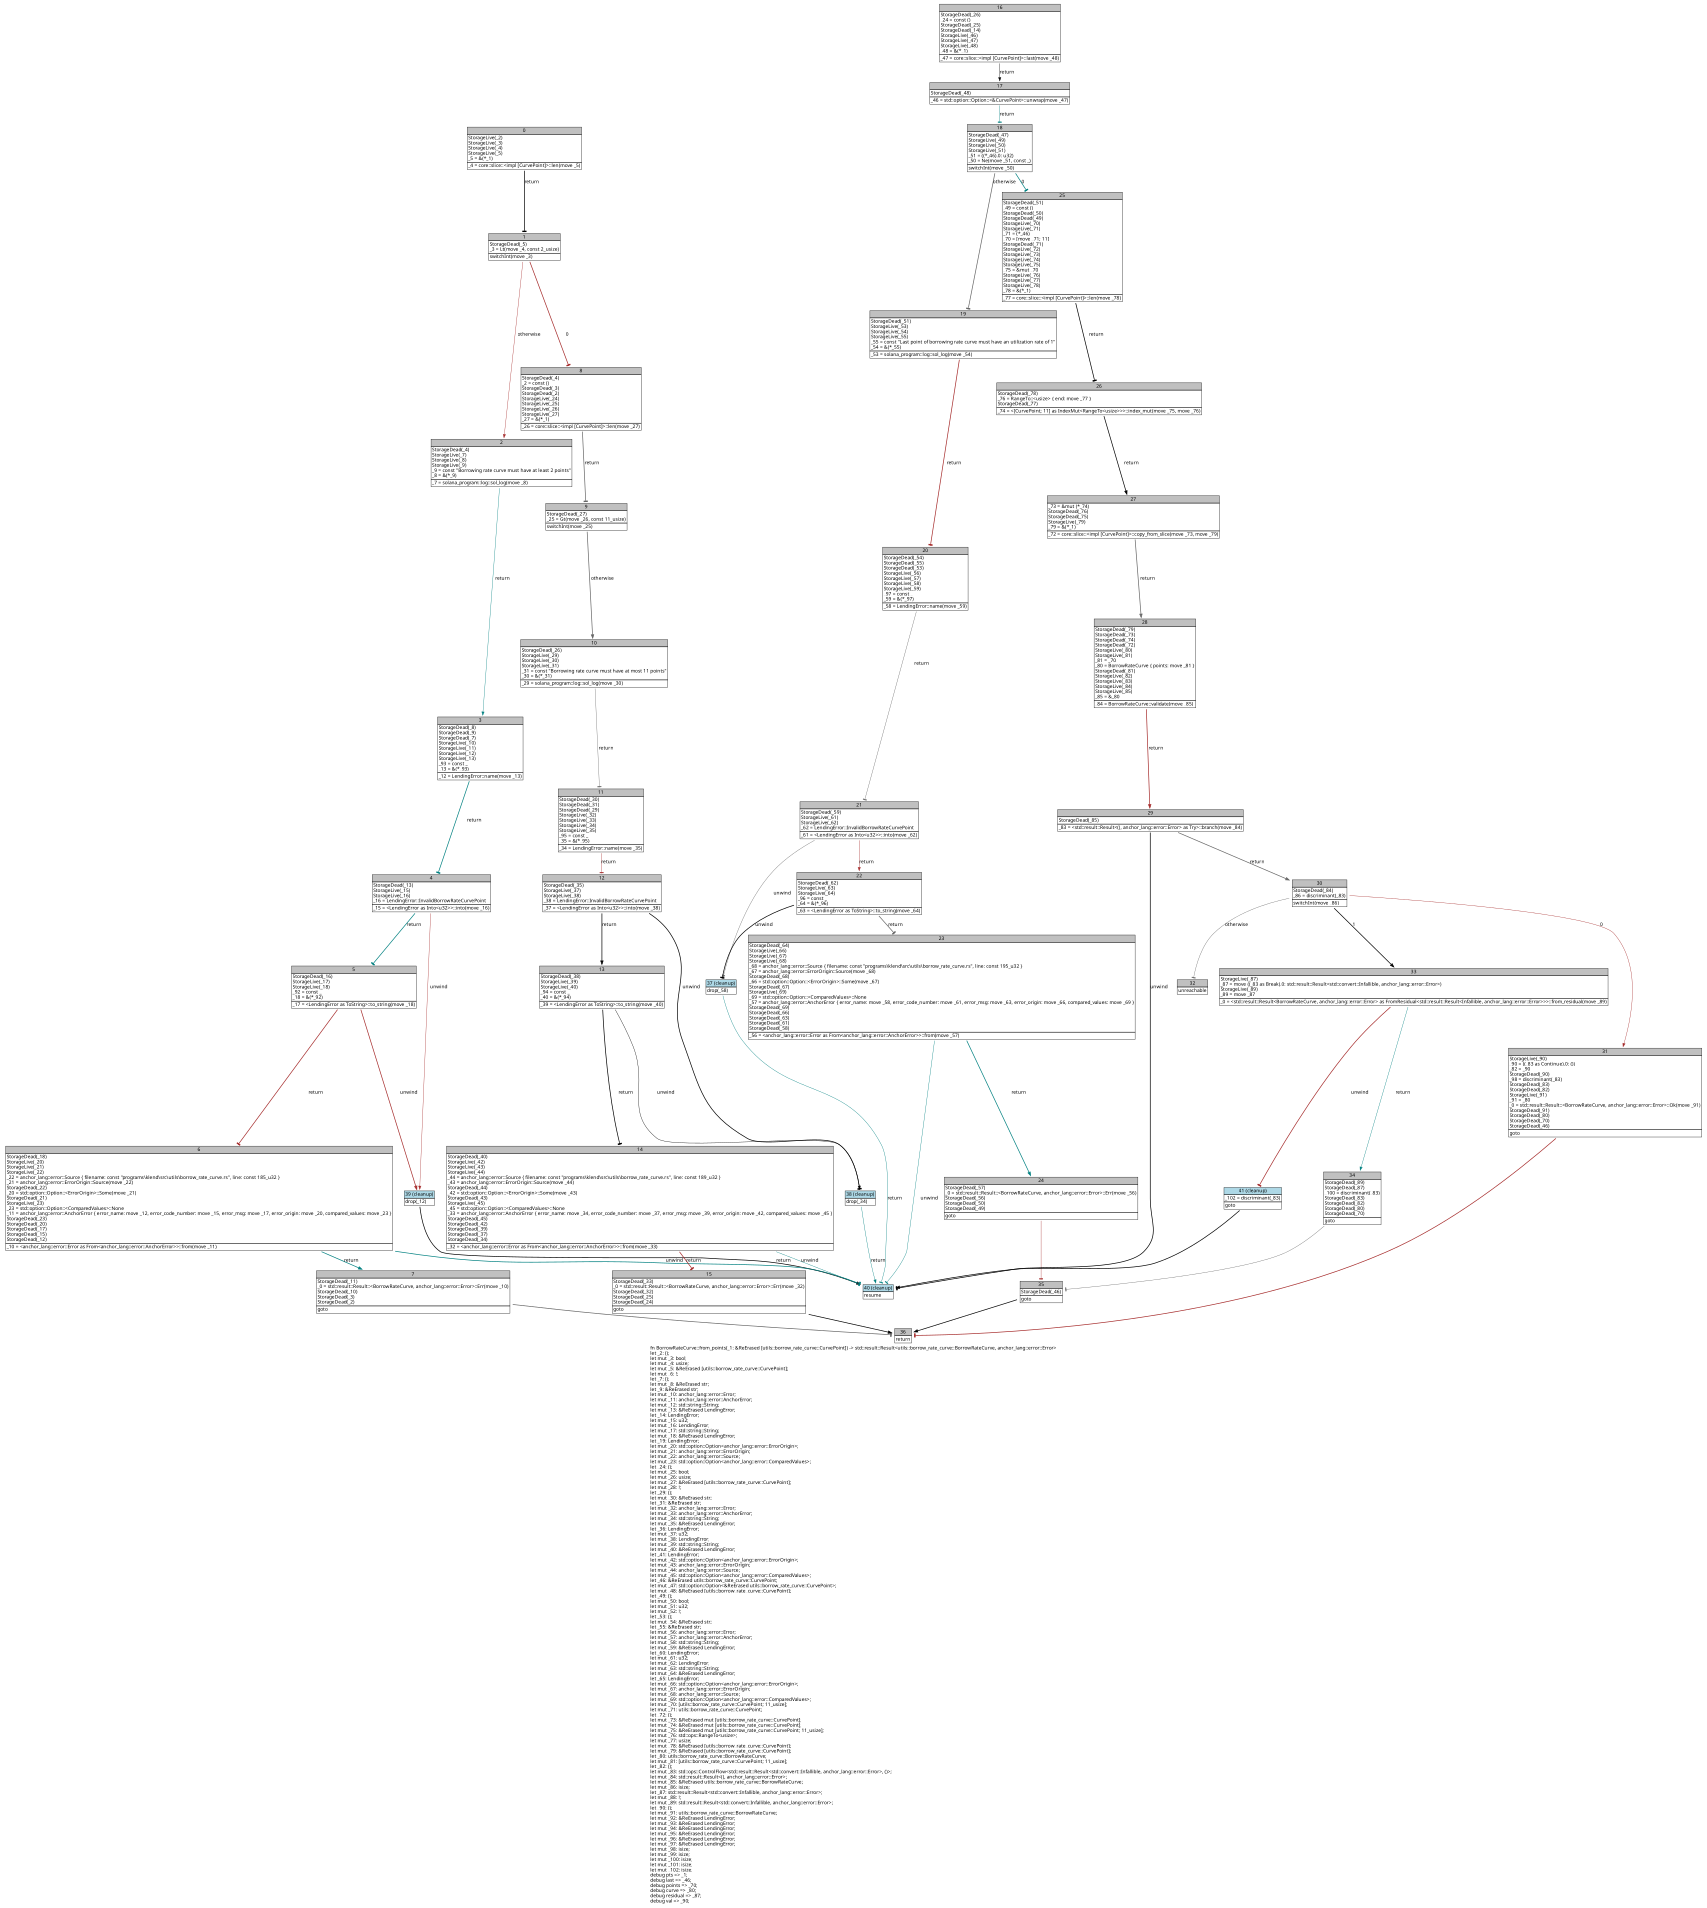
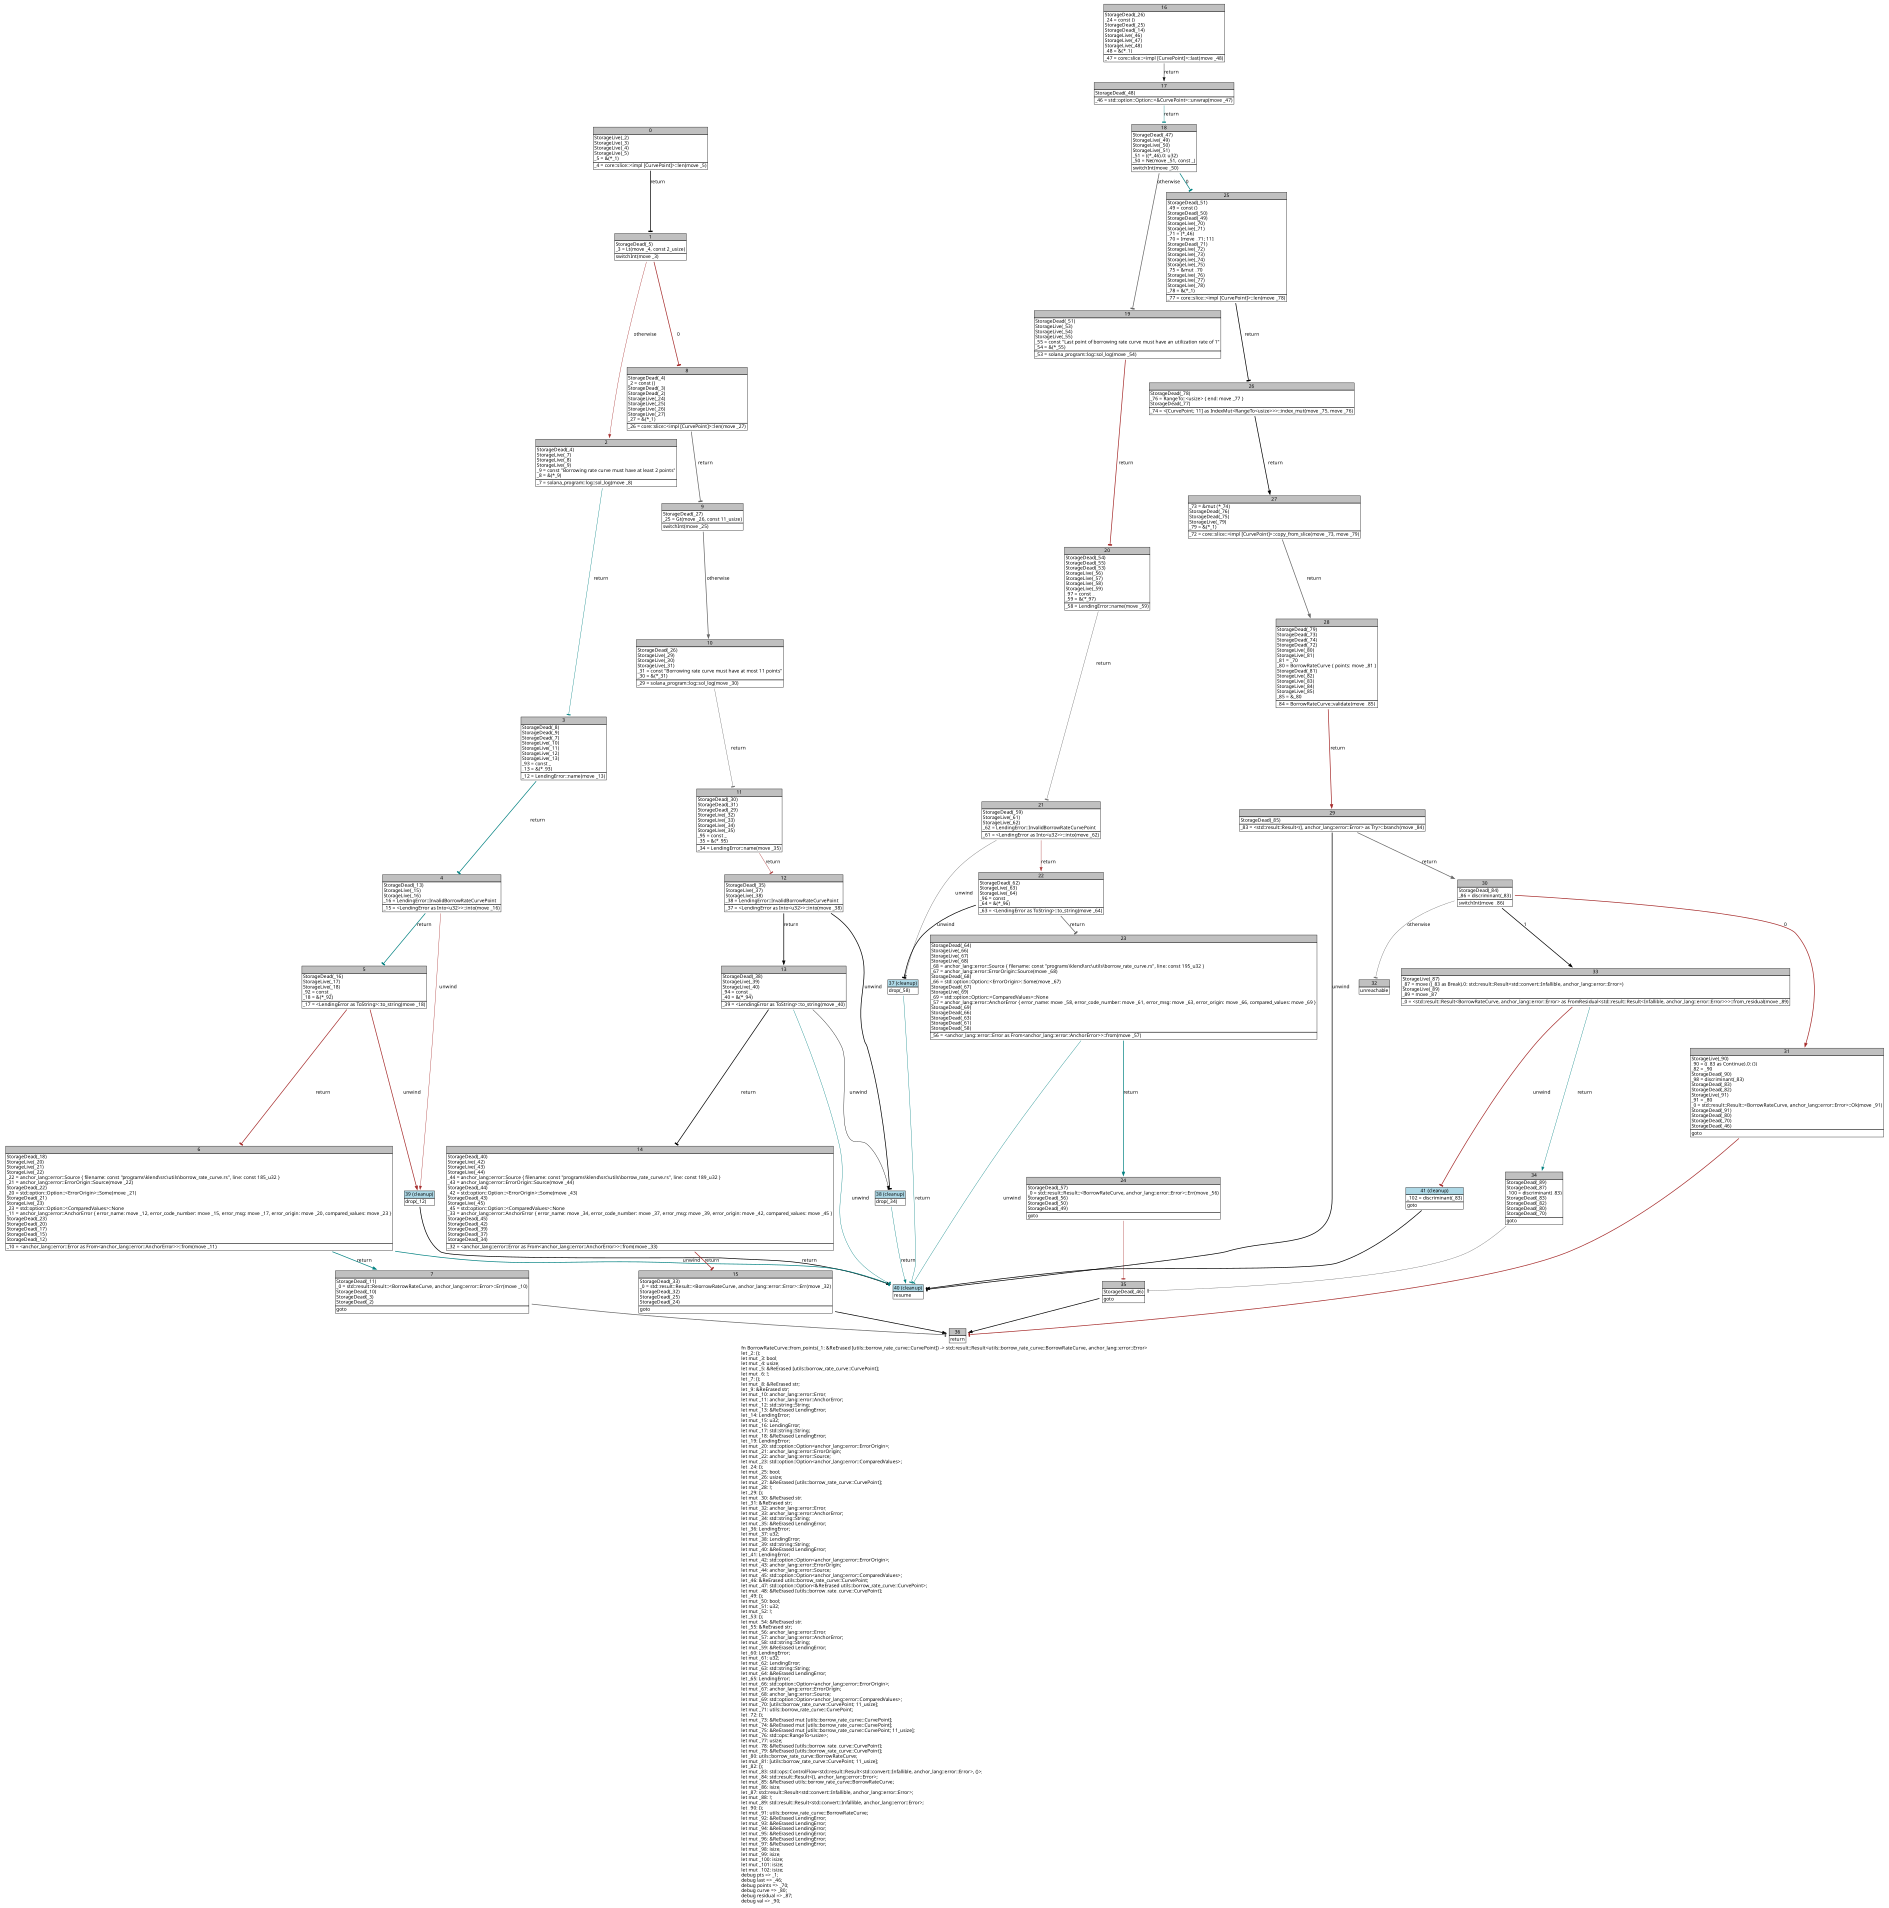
edge "2" -> "3": arrowhead normal -> tee
edge "30" -> "31": style solid -> bold
edge "14" -> "40 (cleanup)": now "13" -> "40 (cleanup)"
